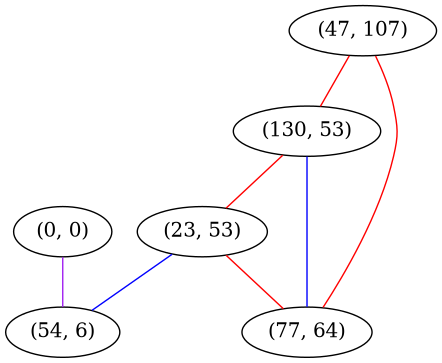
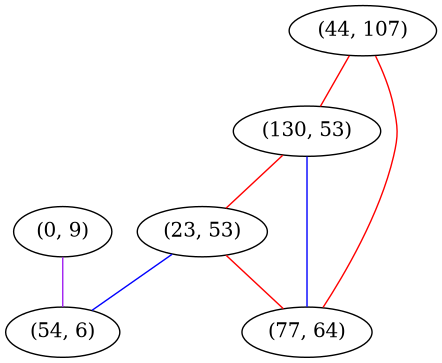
node "(47, 107)": label "(47, 107)" -> "(44, 107)"
node "(0, 0)": label "(0, 0)" -> "(0, 9)"
